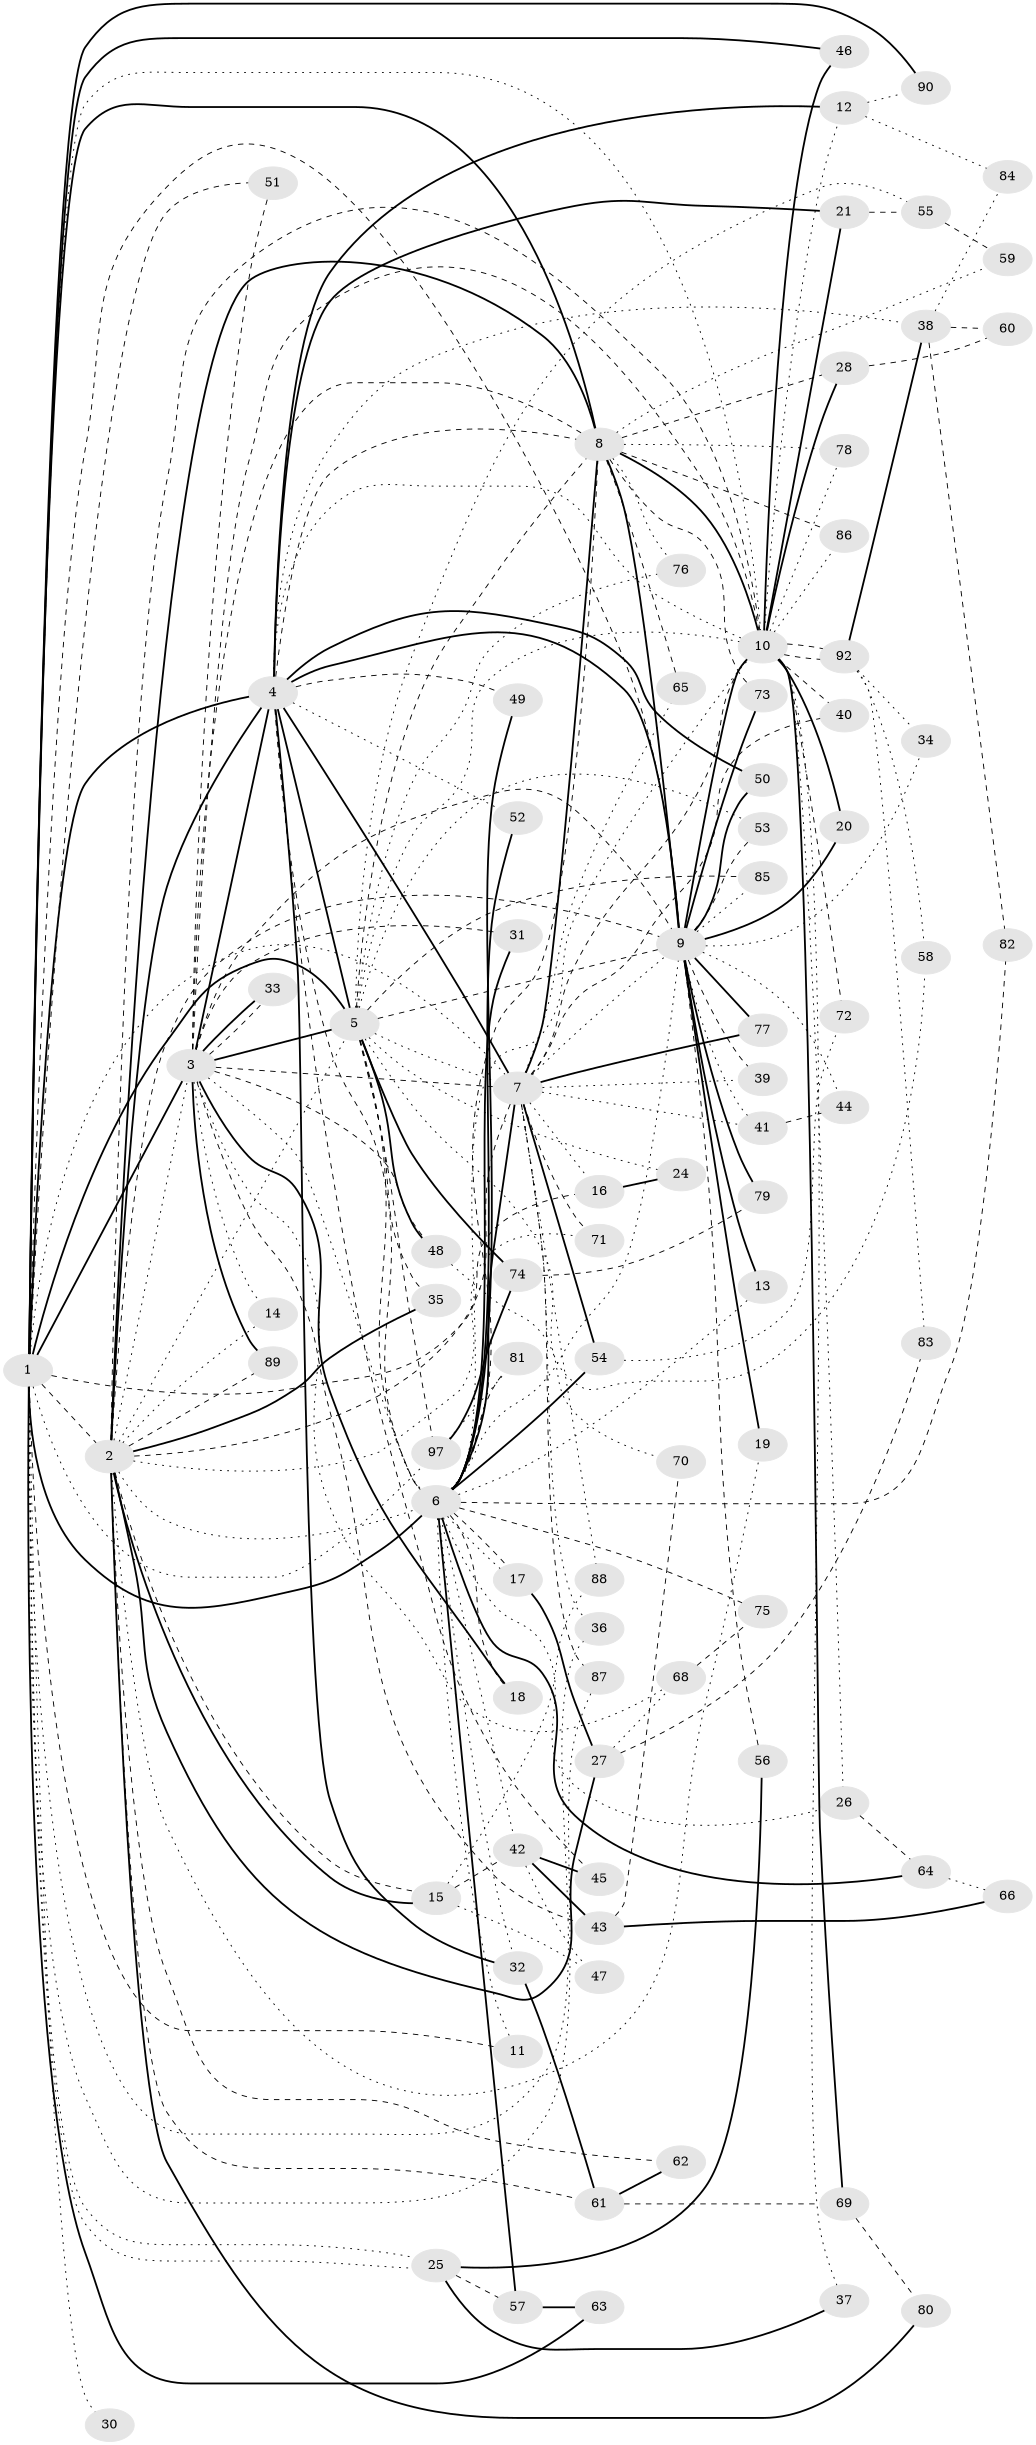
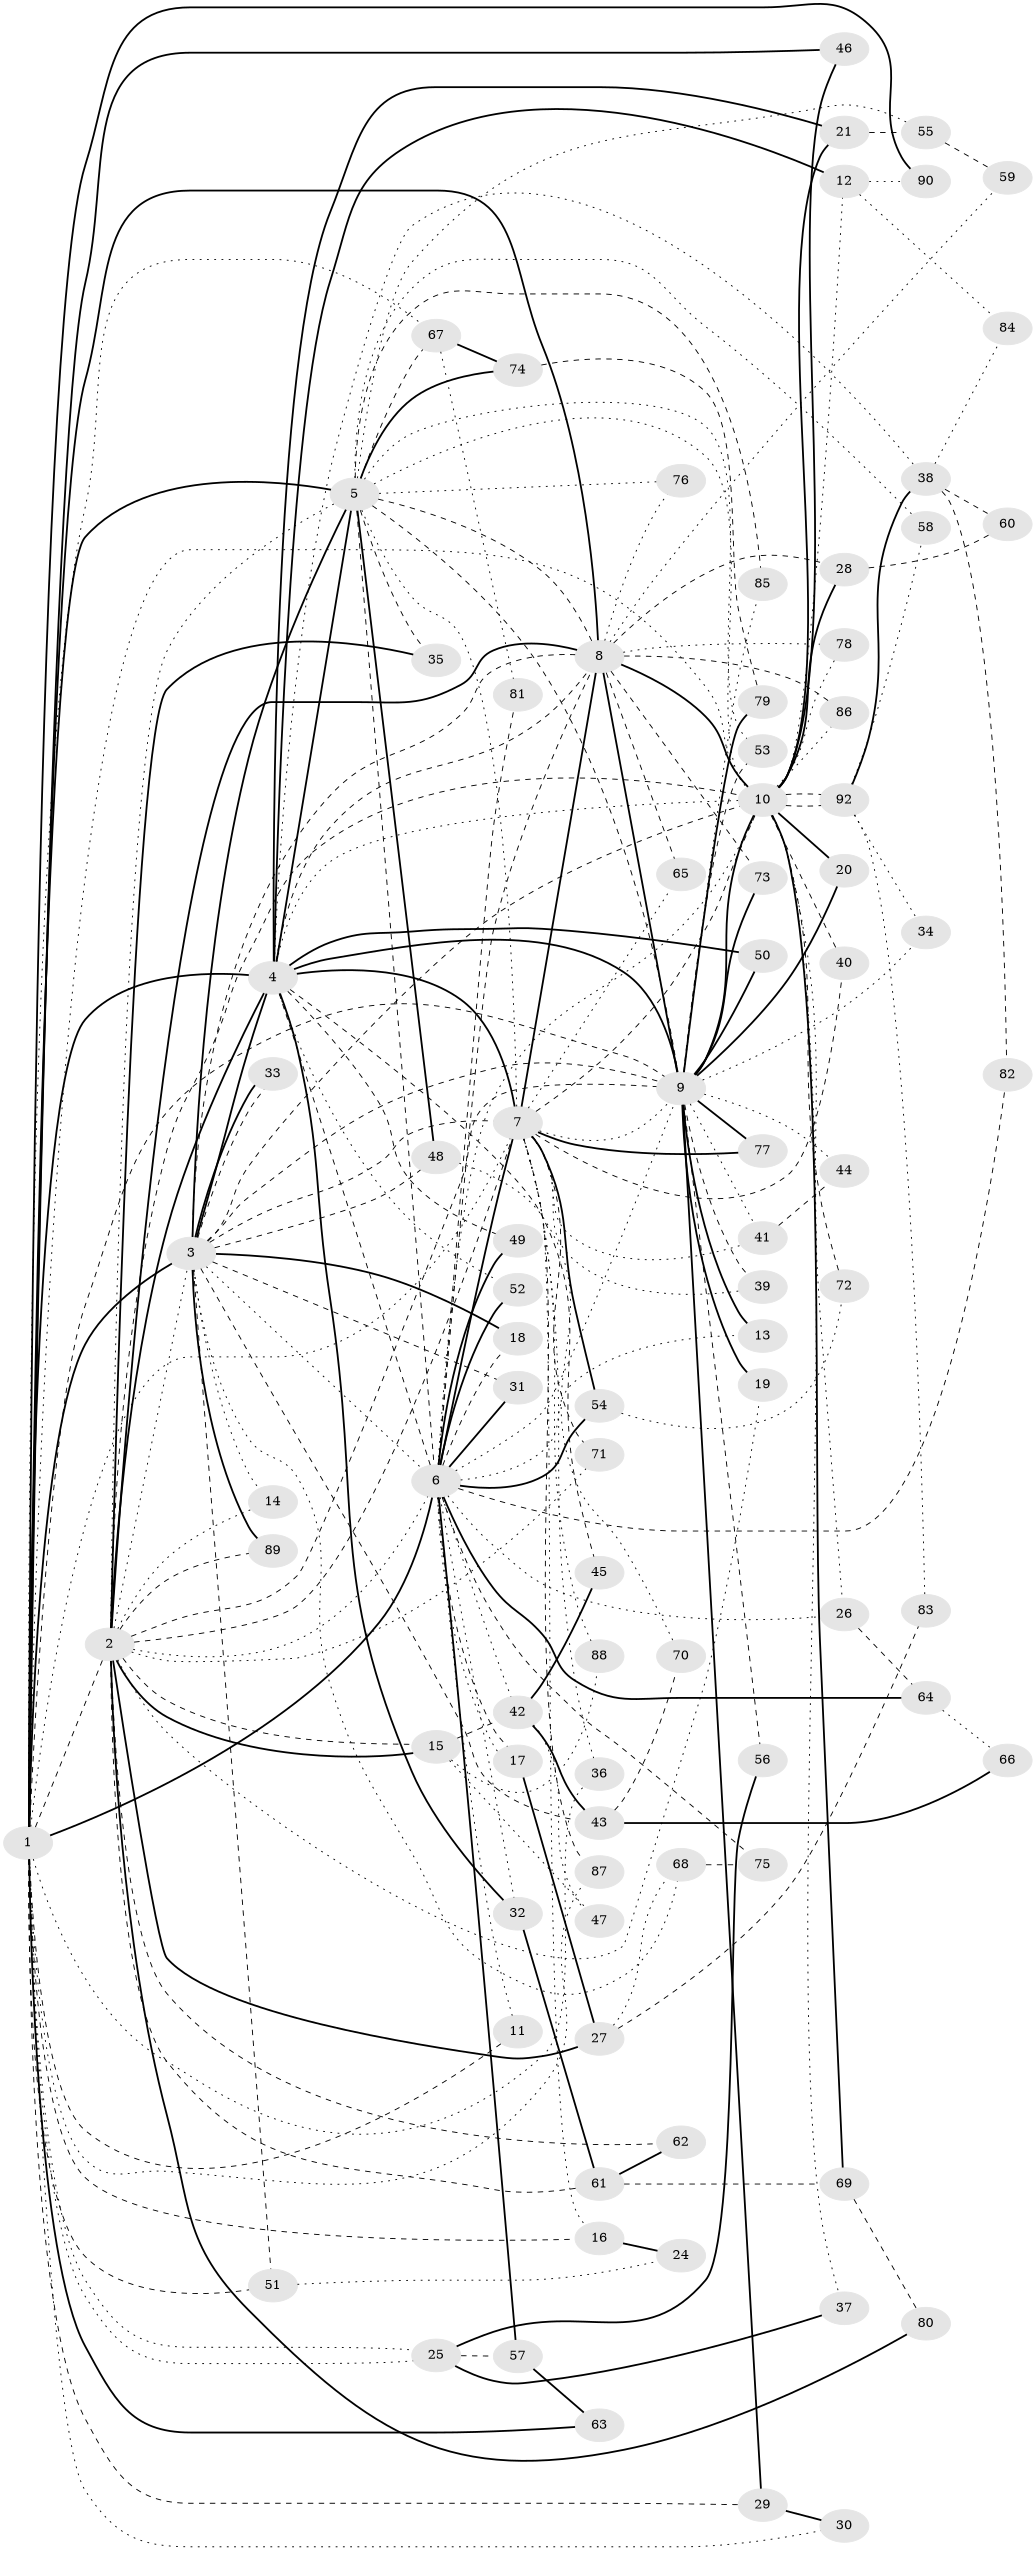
edge "5" -- "24": now "51" -- "24"
node "97": label "97" -> "67"
node "29": added
